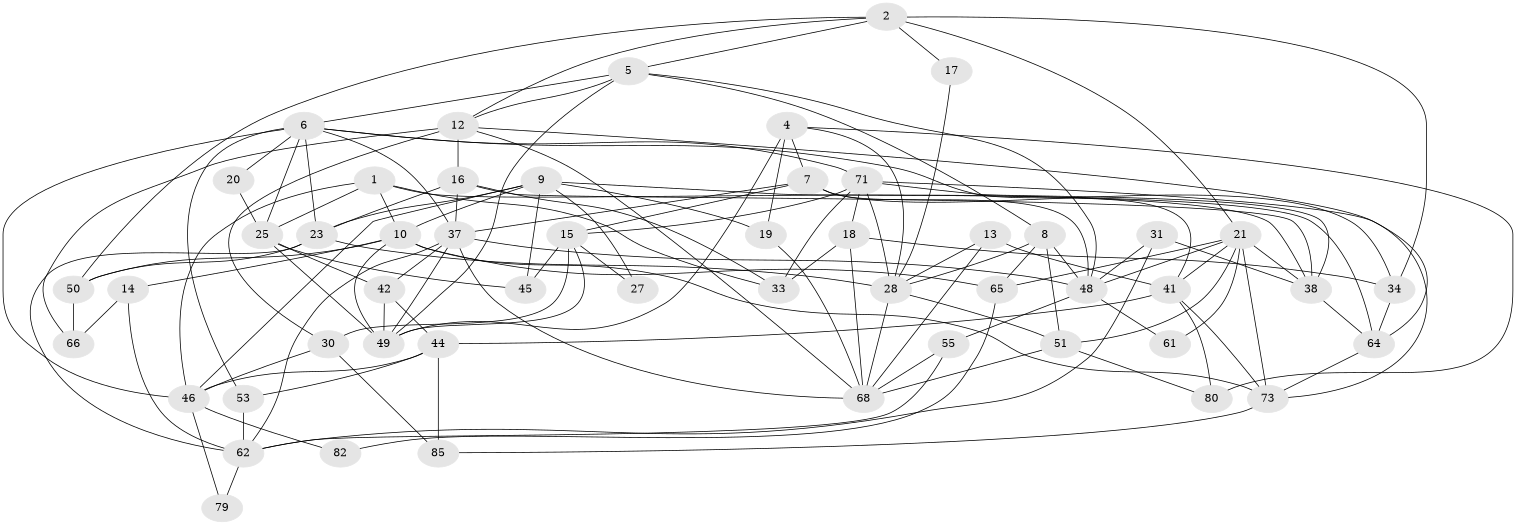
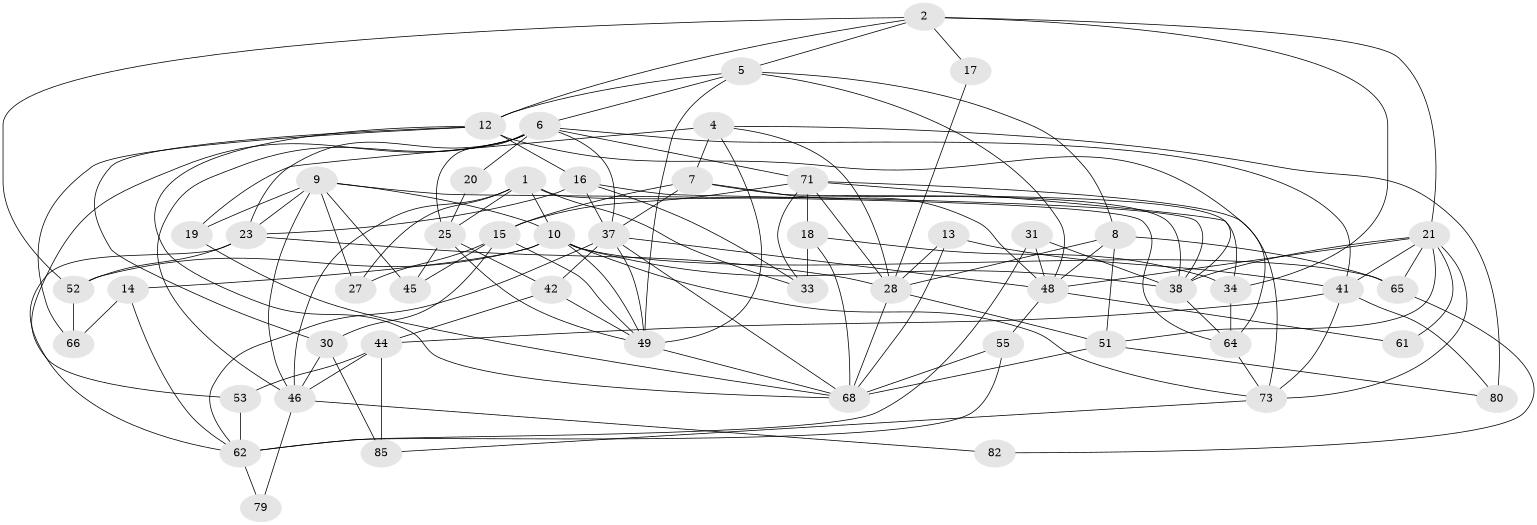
edge "1" -- "27": added
edge "10" -- "38": added
node "50": label "50" -> "52"
edge "49" -- "68": added
